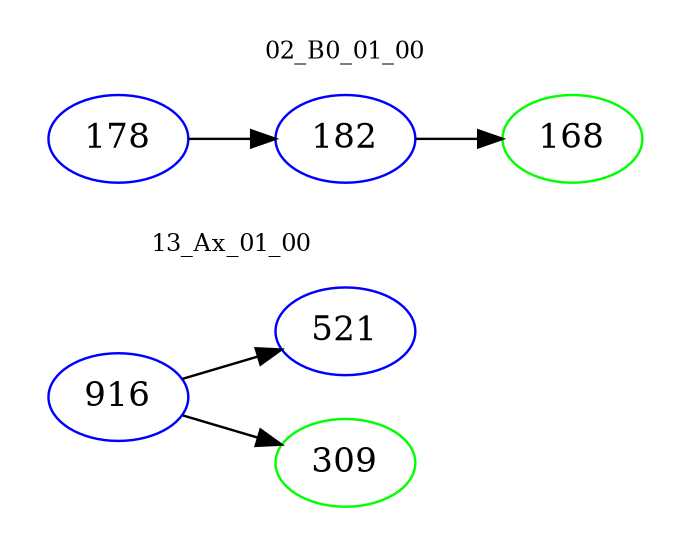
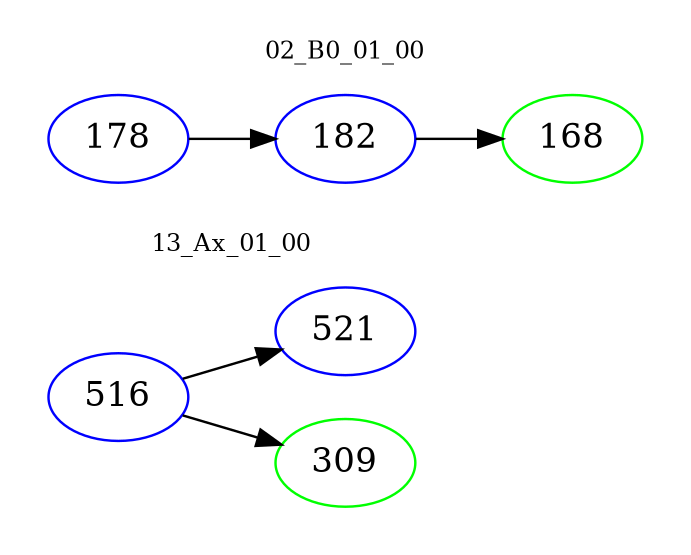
node "916": label "916" -> "516"
